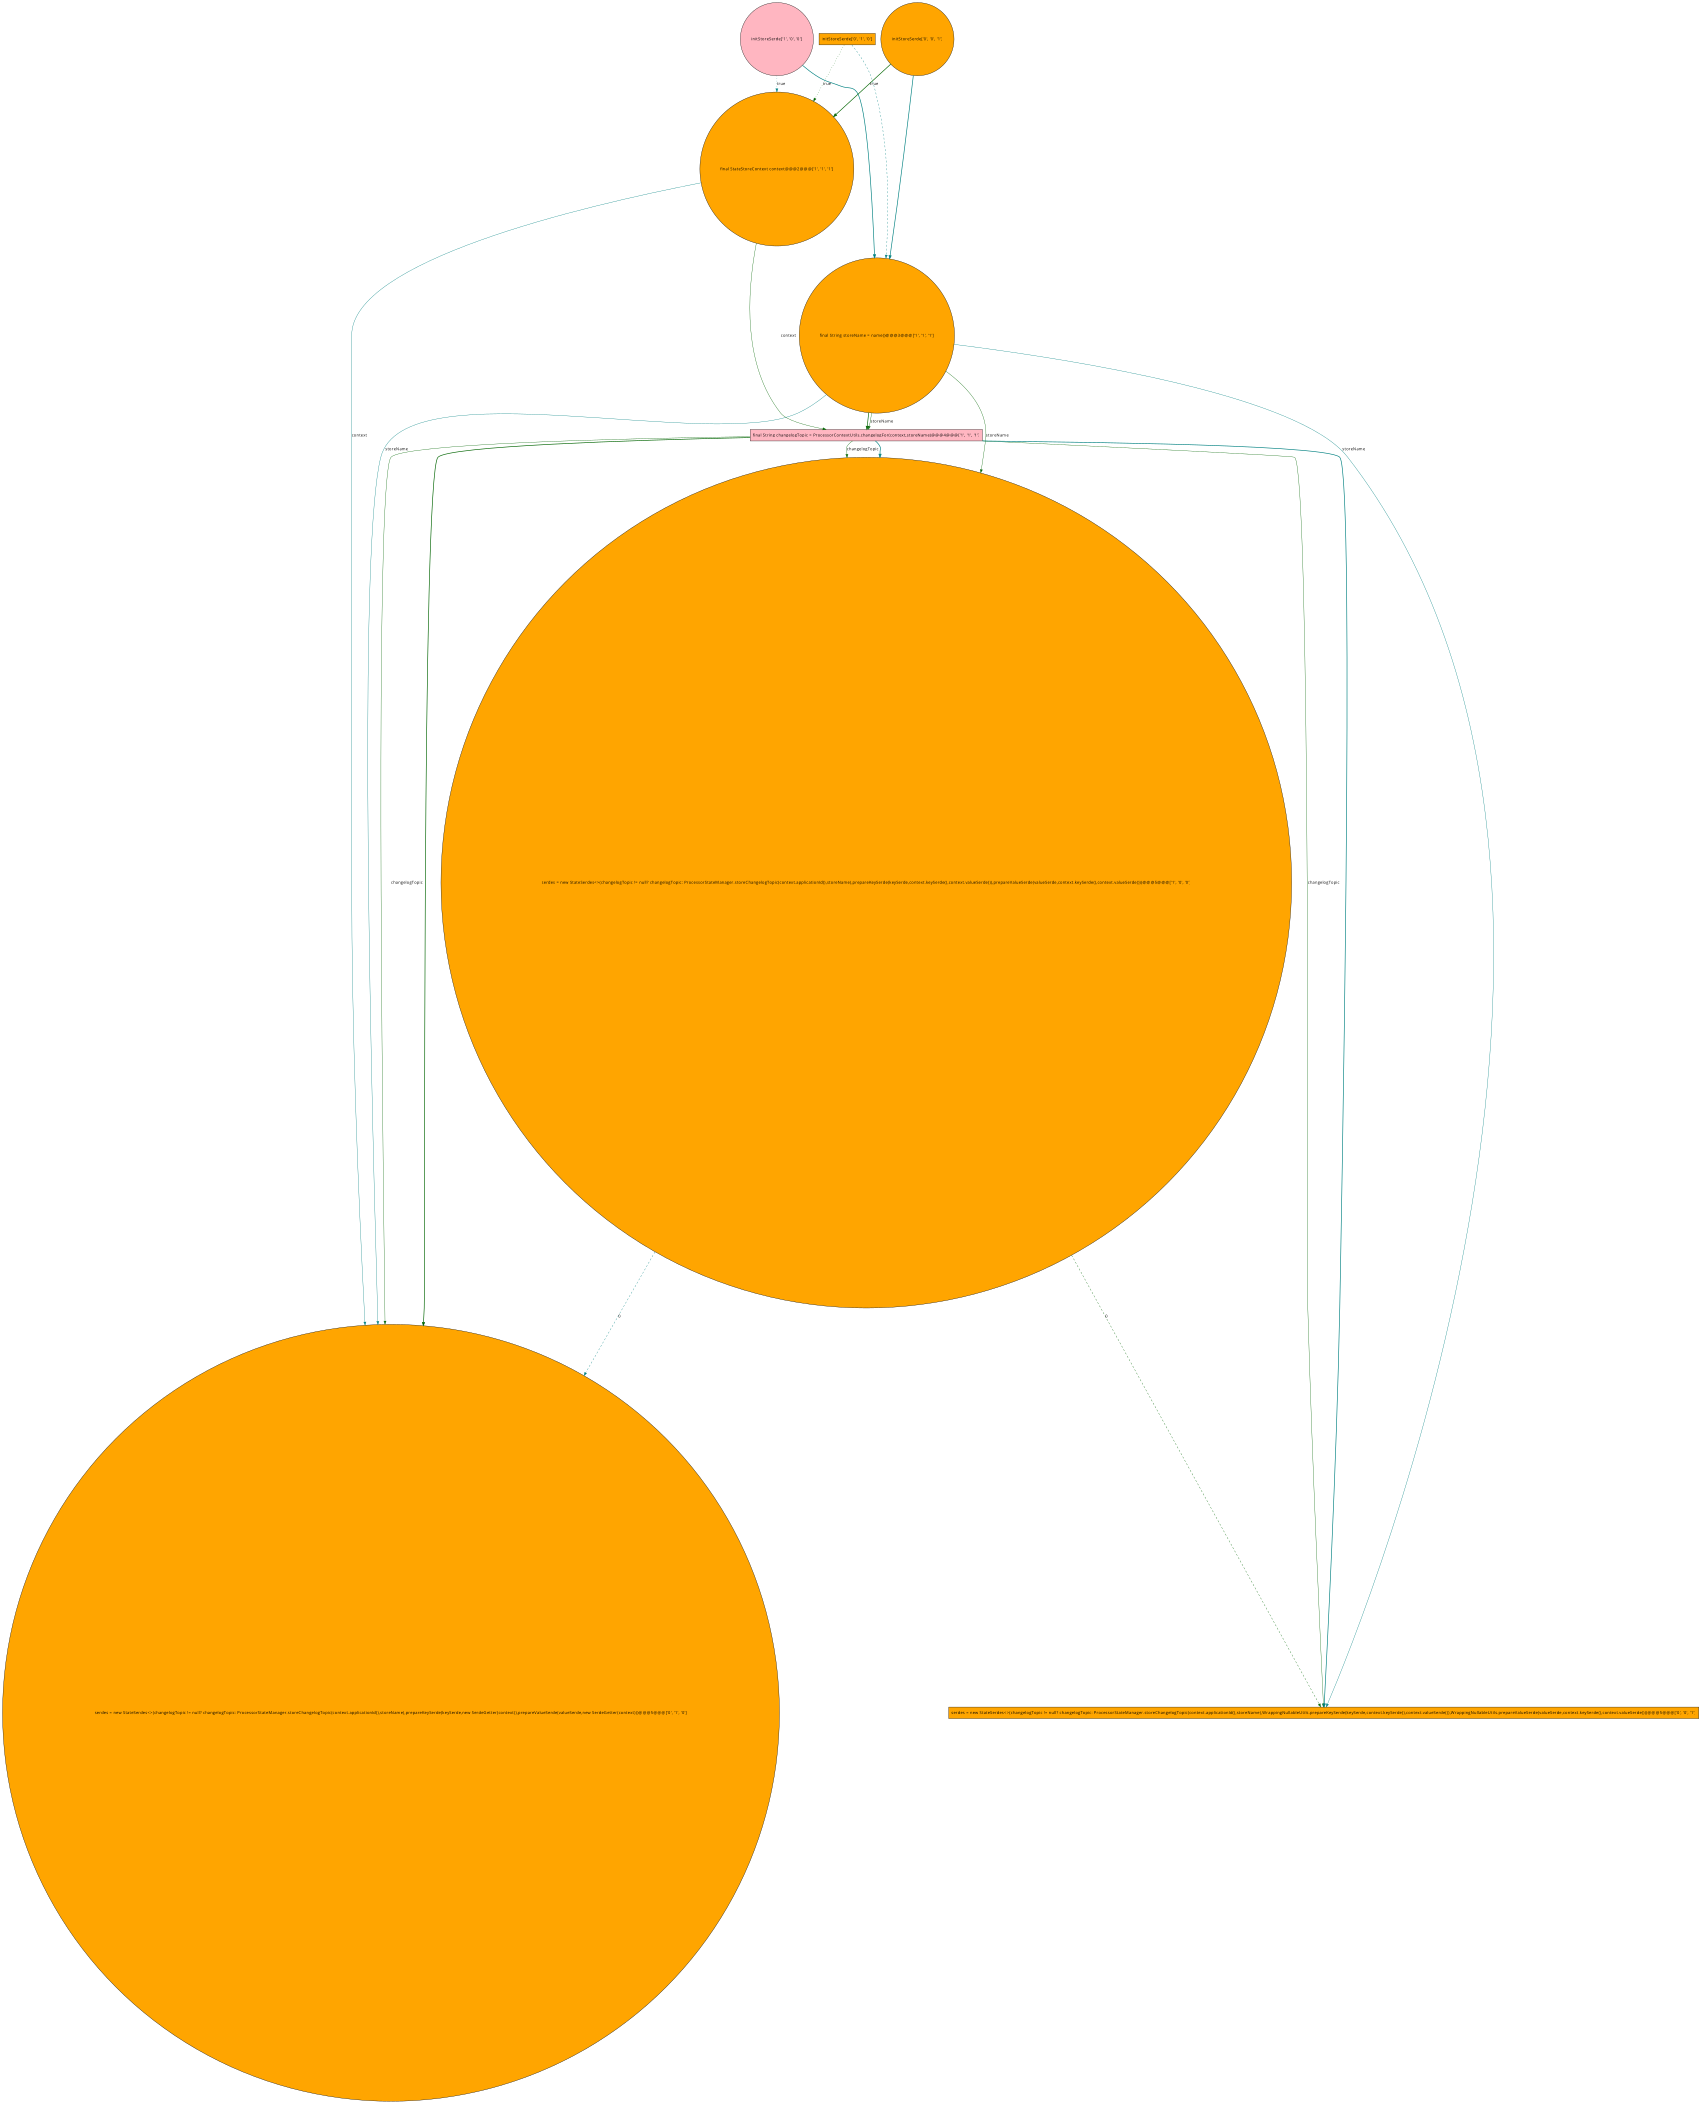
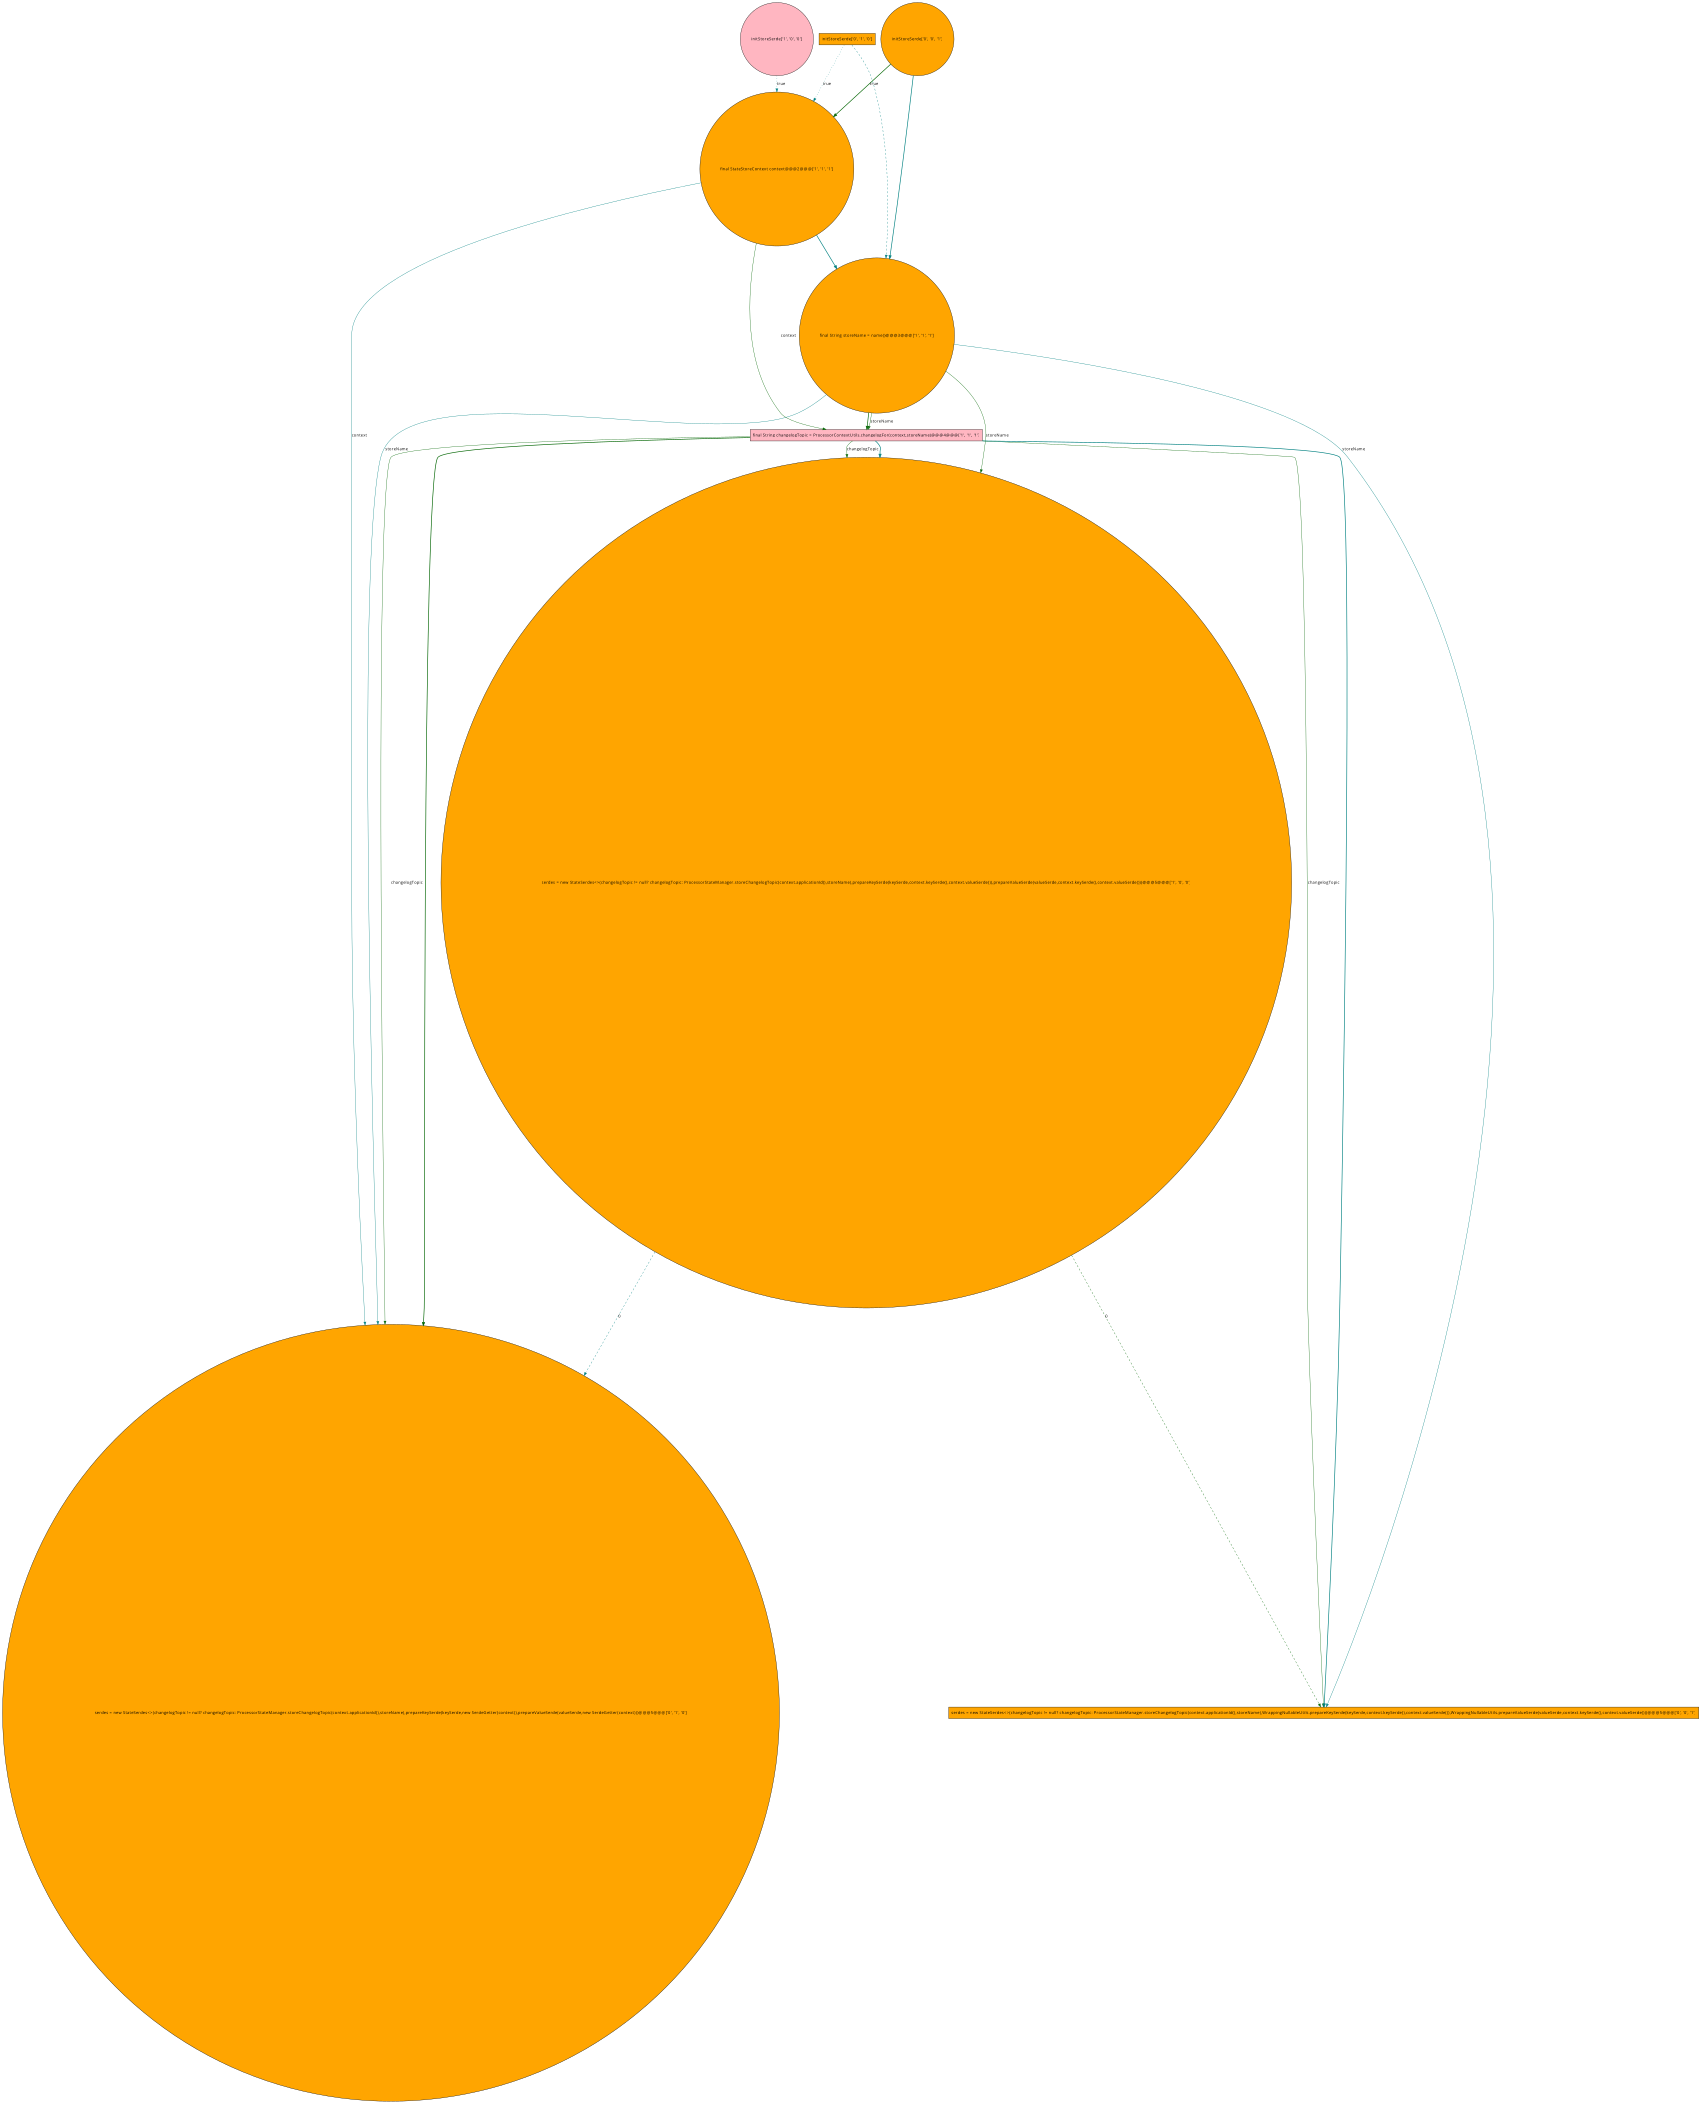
edge "initStoreSerde['0', '1', '0']" -> "final StateStoreContext context@@@2@@@['1', '1', '1']": color darkgreen -> teal
edge "initStoreSerde['1', '0', '0']" -> "final String storeName = name()@@@3@@@['1', '1', '1']": now "final StateStoreContext context@@@2@@@['1', '1', '1']" -> "final String storeName = name()@@@3@@@['1', '1', '1']"
